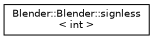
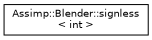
node "Blender::Blender::signless < int >": label "Blender::Blender::signless < int >" -> "Assimp::Blender::signless < int >"
